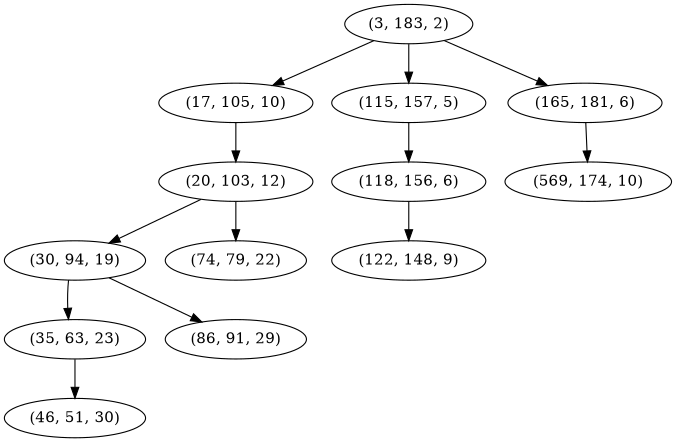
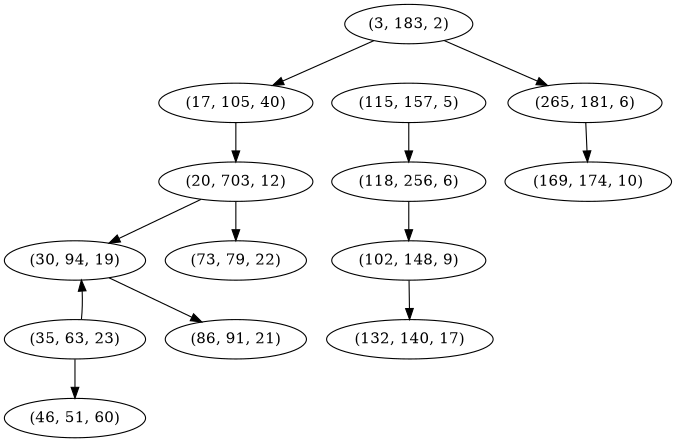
edge "(3, 183, 2)" -> "(115, 157, 5)": removed
node "(17, 105, 10)": label "(17, 105, 10)" -> "(17, 105, 40)"
node "(165, 181, 6)": label "(165, 181, 6)" -> "(265, 181, 6)"
node "(20, 103, 12)": label "(20, 103, 12)" -> "(20, 703, 12)"
node "(118, 156, 6)": label "(118, 156, 6)" -> "(118, 256, 6)"
node "(569, 174, 10)": label "(569, 174, 10)" -> "(169, 174, 10)"
node "(74, 79, 22)": label "(74, 79, 22)" -> "(73, 79, 22)"
node "(122, 148, 9)": label "(122, 148, 9)" -> "(102, 148, 9)"
edge "(30, 94, 19)" -> "(35, 63, 23)": reversed
node "(86, 91, 29)": label "(86, 91, 29)" -> "(86, 91, 21)"
node "(132, 140, 17)": added
node "(46, 51, 30)": label "(46, 51, 30)" -> "(46, 51, 60)"
